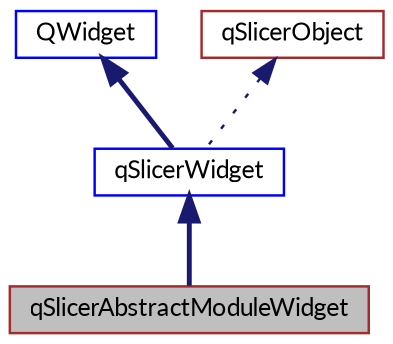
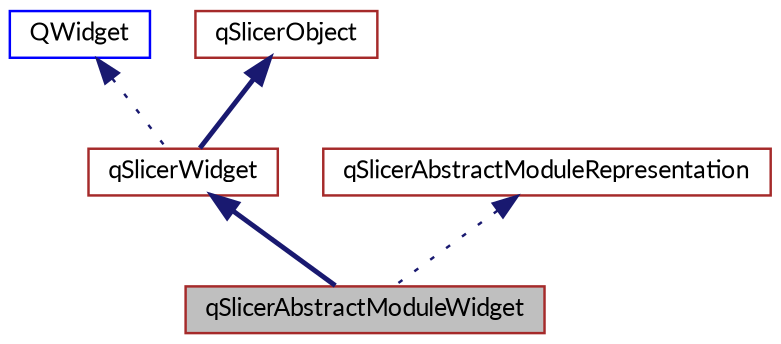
edge "qSlicerWidget" -> "QWidget": style bold -> dotted
edge "qSlicerWidget" -> "qSlicerObject": style dotted -> bold
node "qSlicerWidget": color blue -> brown
node "qSlicerAbstractModuleRepresentation": added
